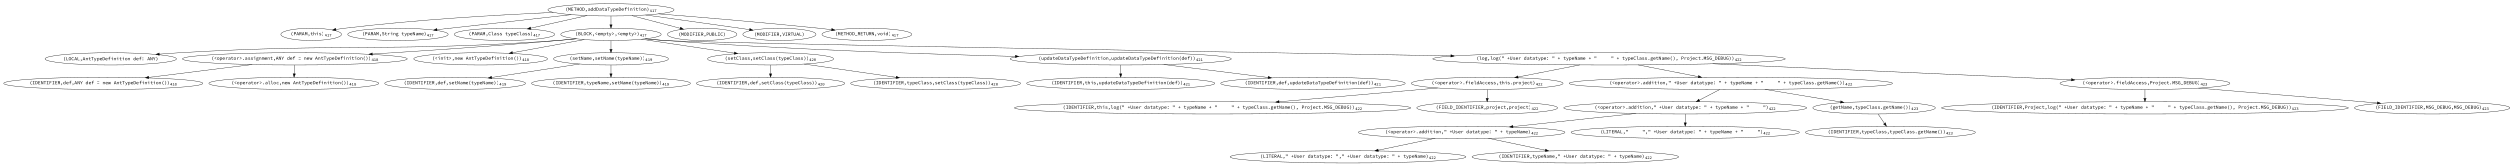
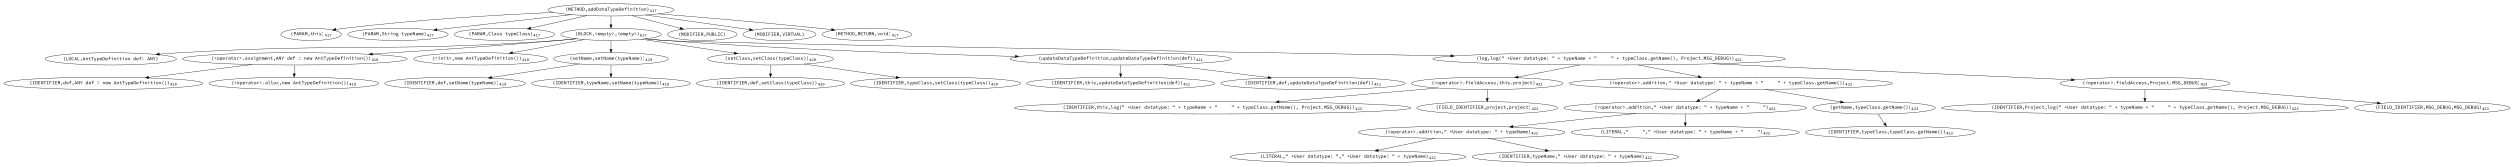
node "(BLOCK,<empty>,<empty>)": text "417" -> "617"
